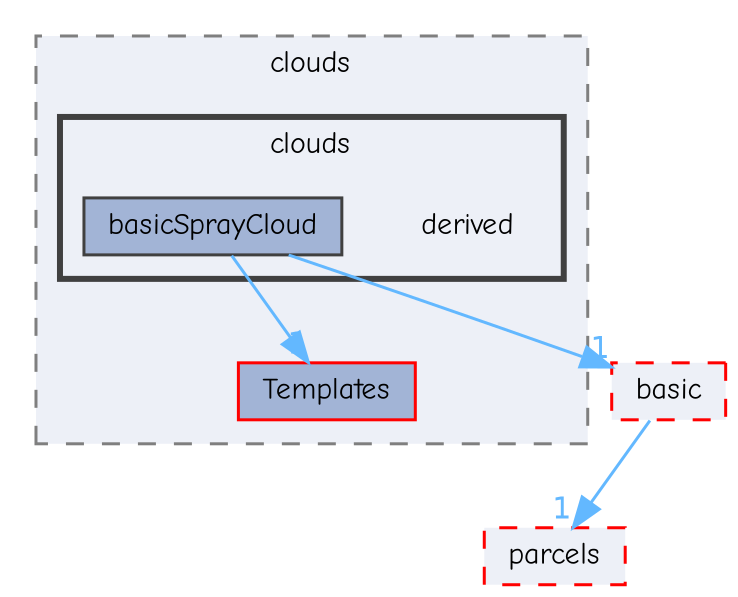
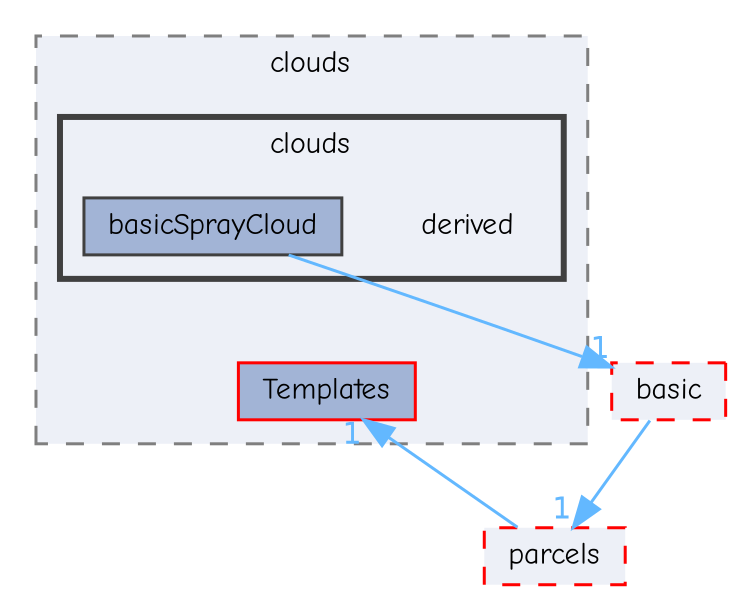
edge "basicSprayCloud" -> "Templates": now "parcels" -> "Templates"
